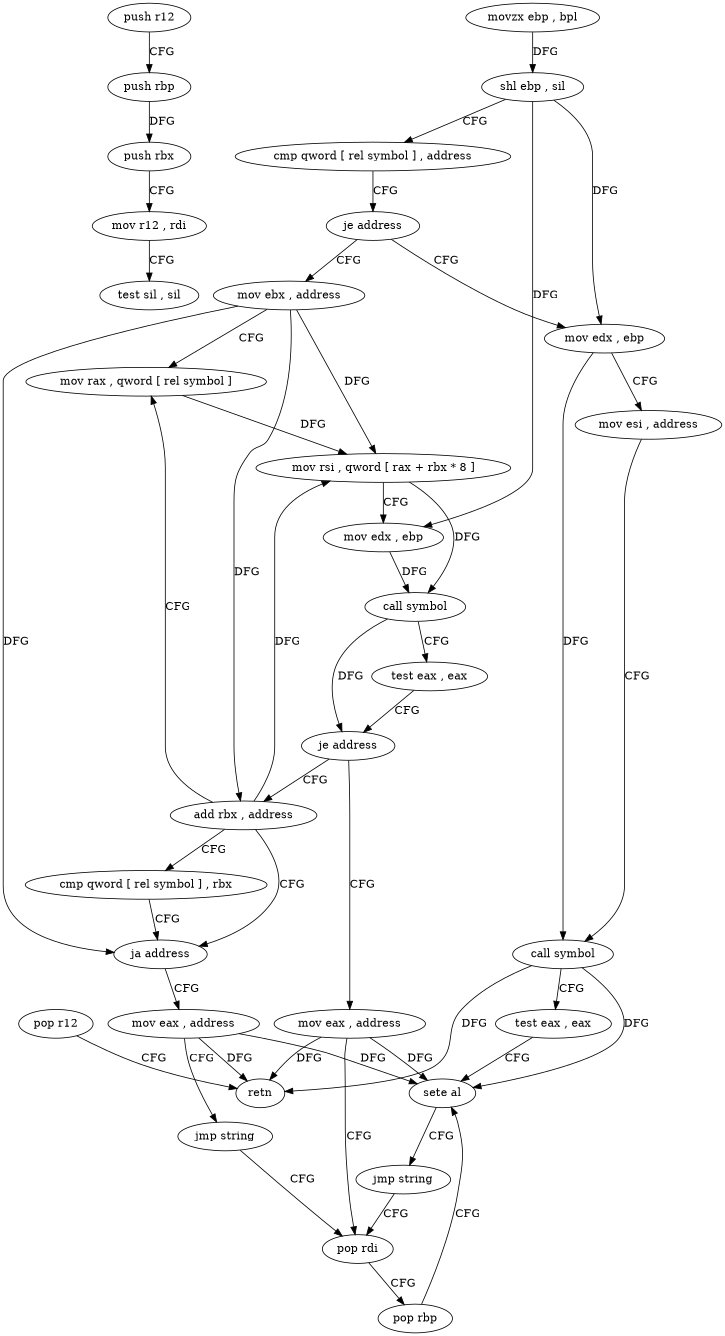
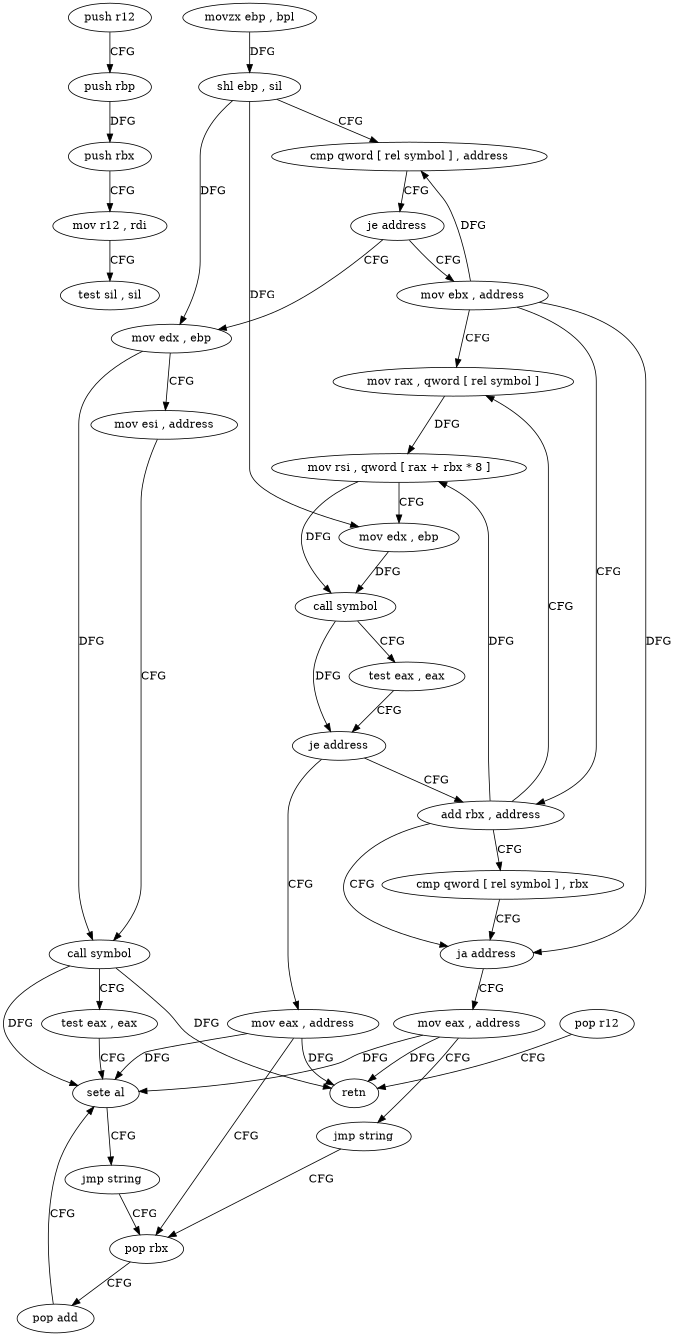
edge "mov ebx , address" -> "mov rsi , qword [ rax + rbx * 8 ]": now "mov ebx , address" -> "cmp qword [ rel symbol ] , address"
edge "mov ebx , address" -> "add rbx , address": label "DFG" -> "CFG"
node "pop rdi": label "pop rdi" -> "pop rbx"
node "pop rbp": label "pop rbp" -> "pop add"
